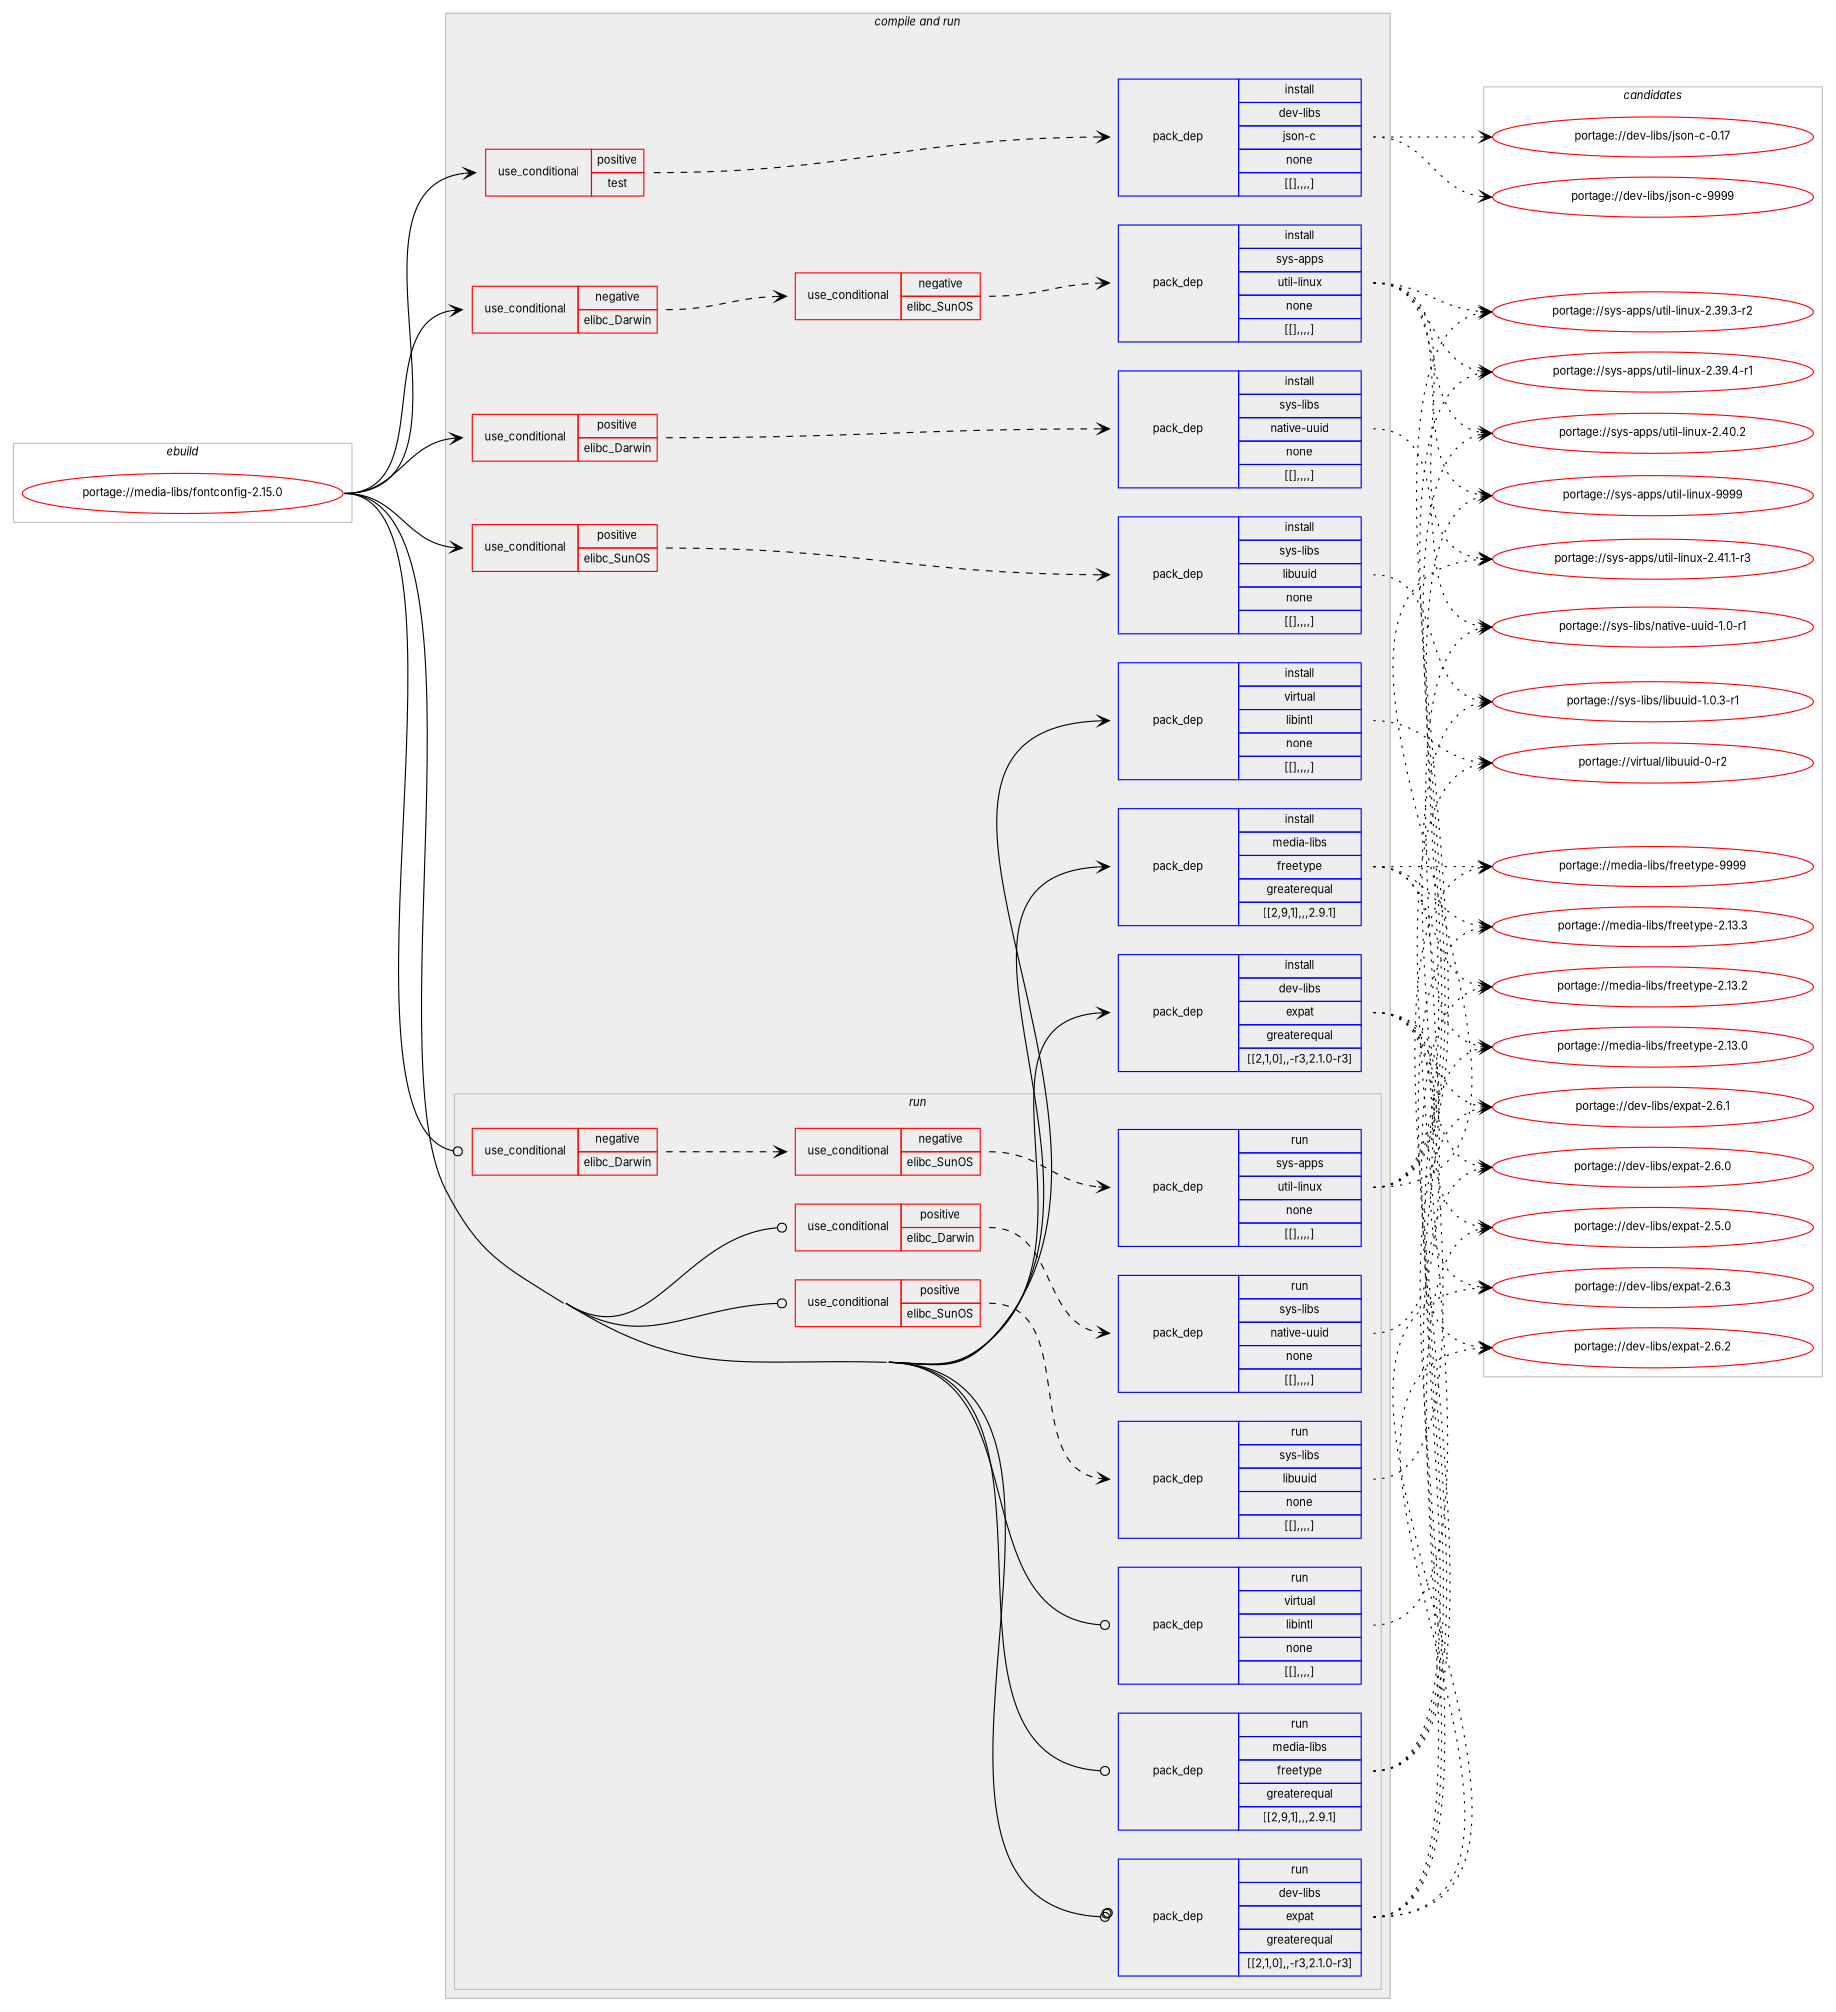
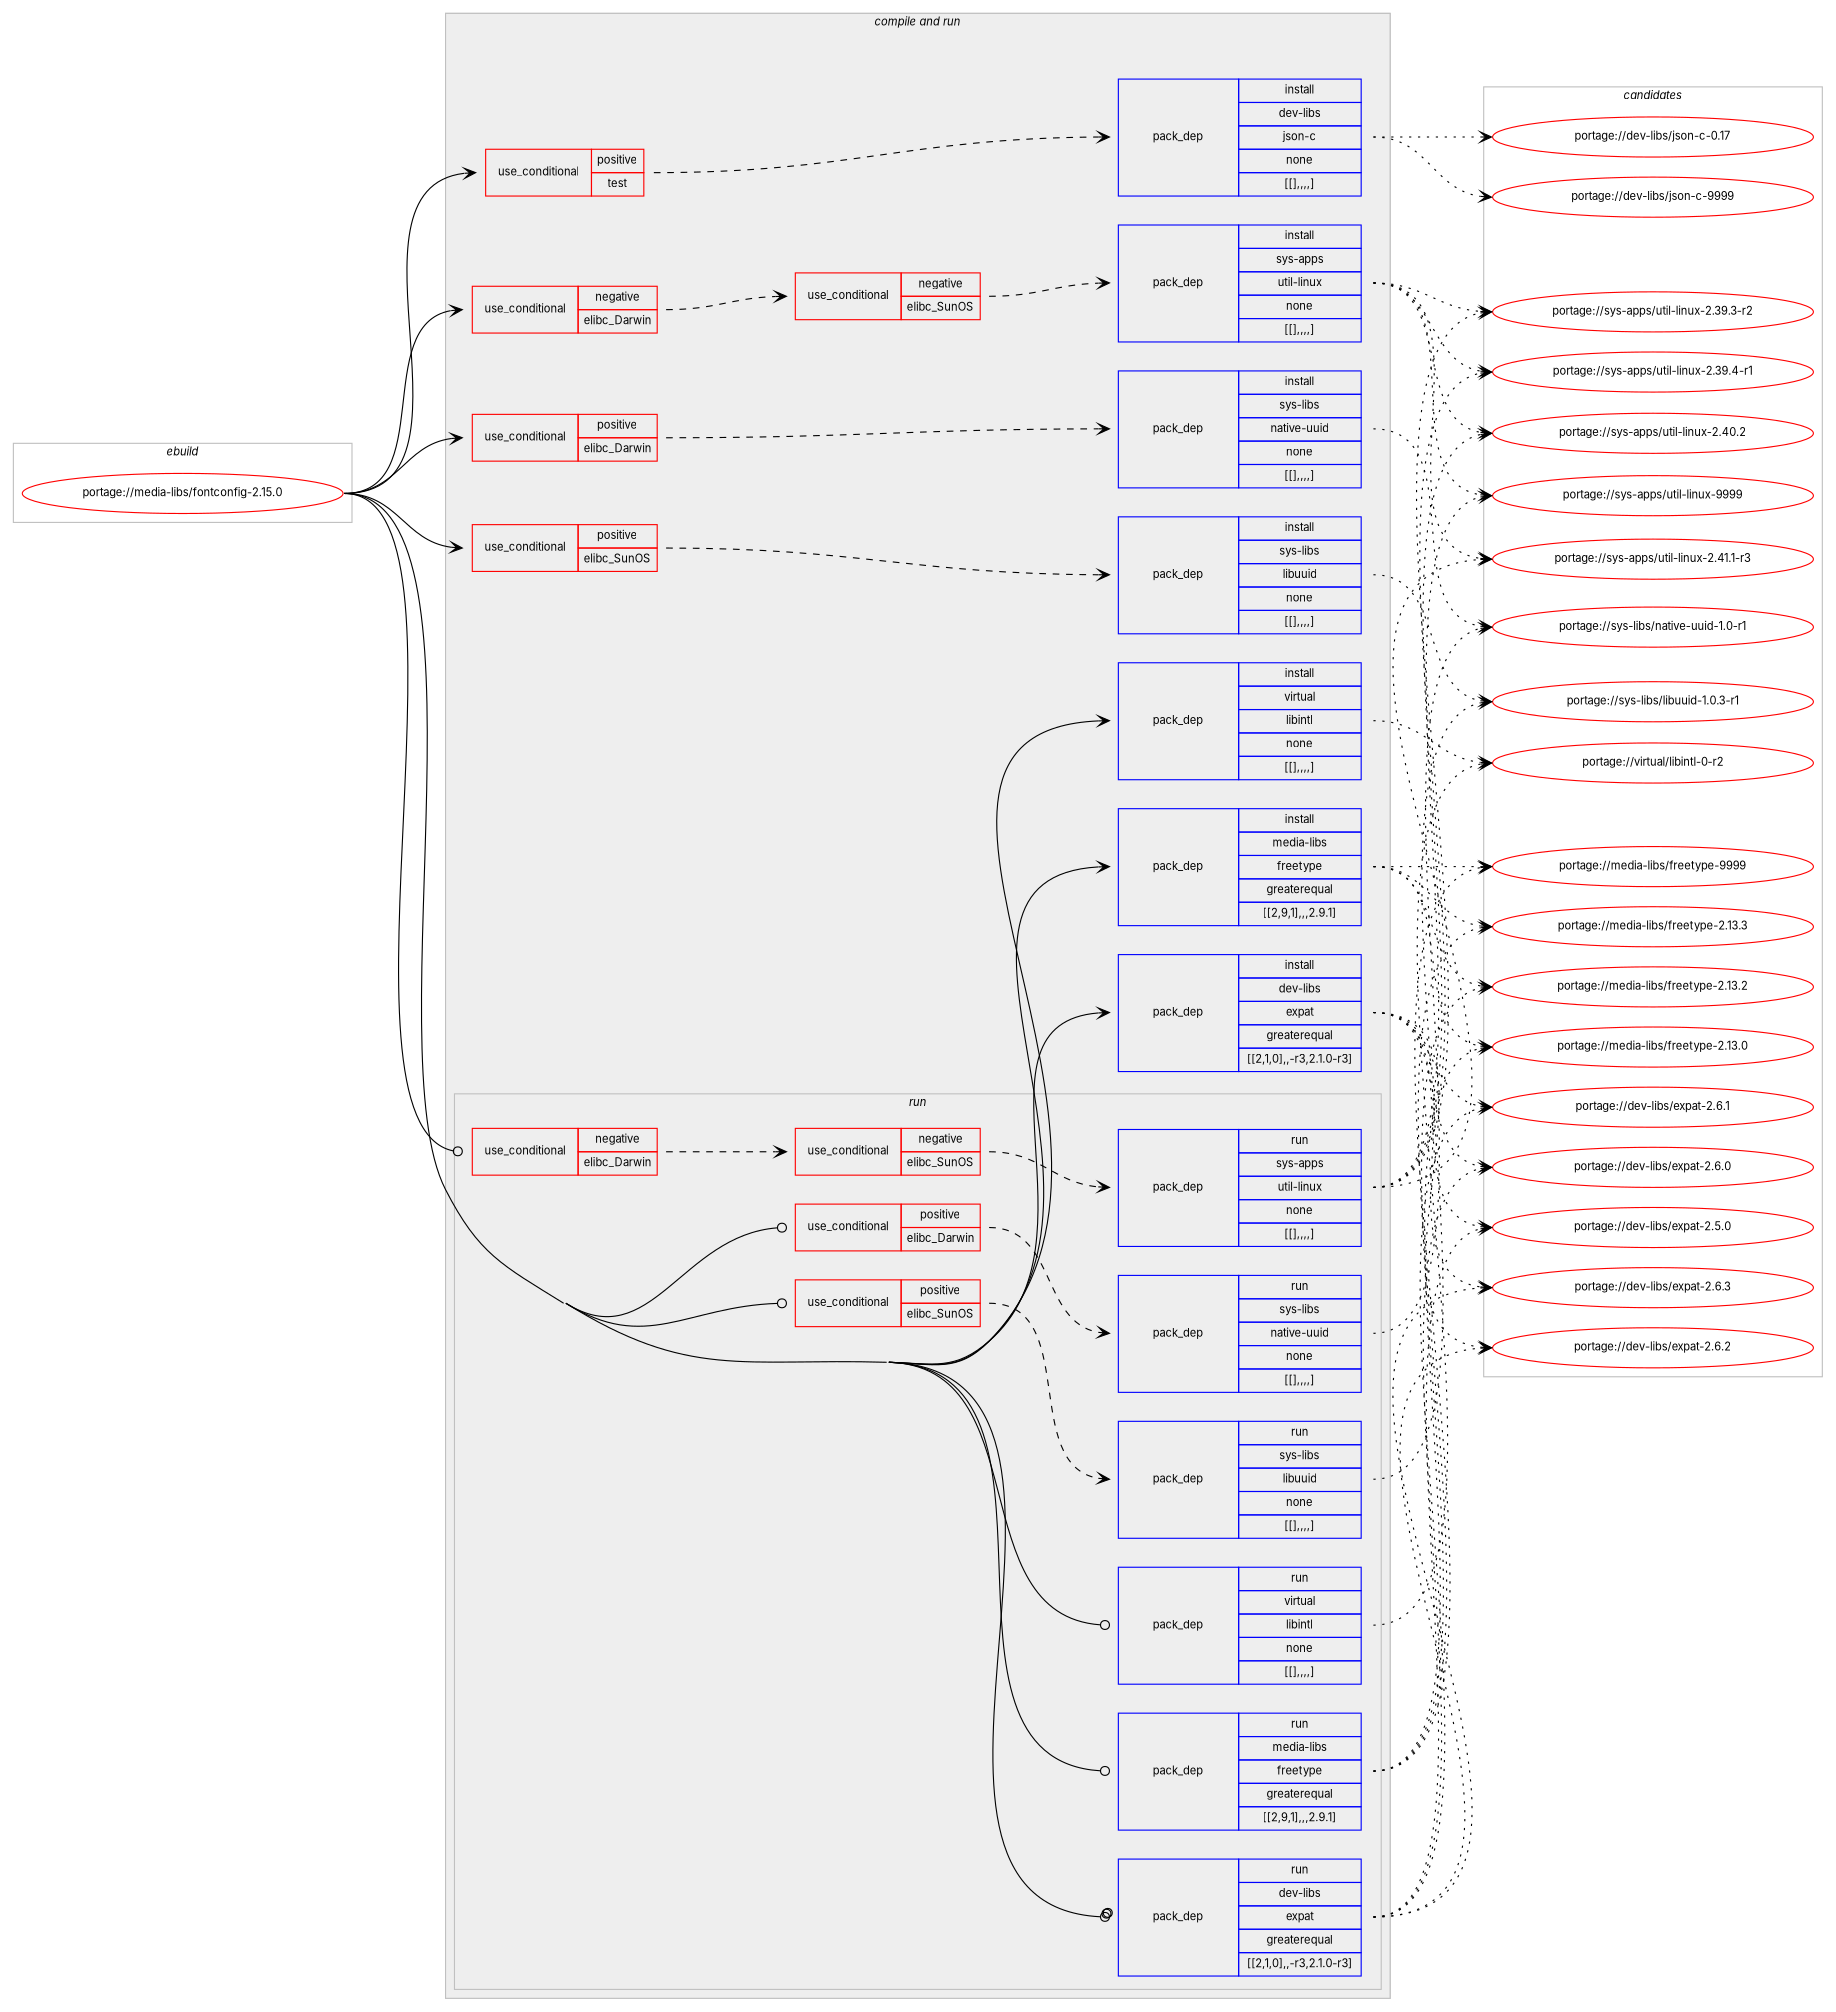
node "portage://virtual/libuuid-0-r2": label "portage://virtual/libuuid-0-r2" -> "portage://virtual/libintl-0-r2"
